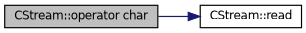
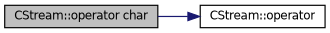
node "CStream::read": label "CStream::read" -> "CStream::operator"
